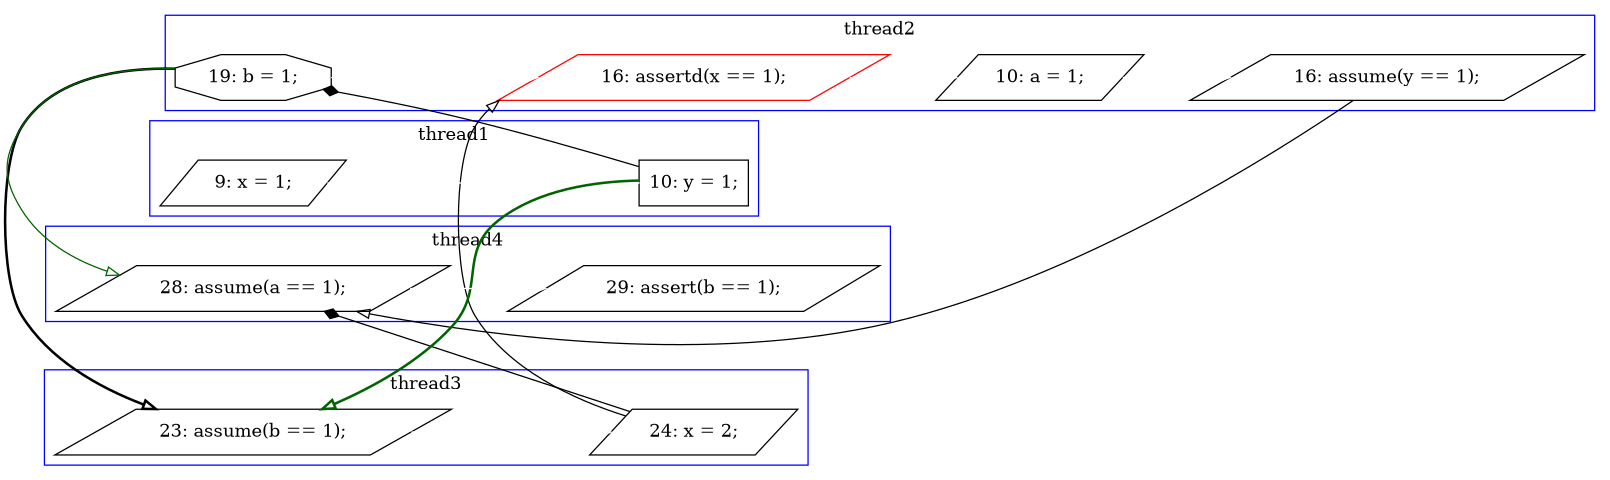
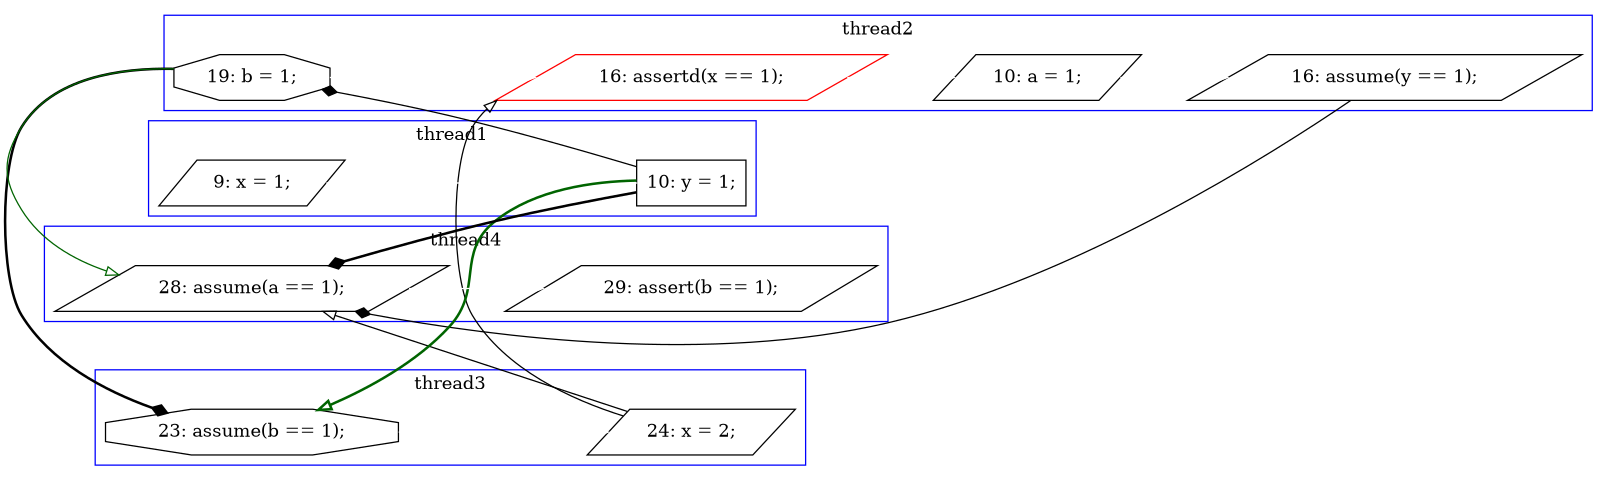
edge "19: b = 1;" -> "23: assume(b == 1);": arrowhead onormal -> diamond
edge "10: y = 1;" -> "28: assume(a == 1);": added
edge "16: assume(y == 1);" -> "28: assume(a == 1);": arrowhead onormal -> diamond
edge "24: x = 2;" -> "28: assume(a == 1);": arrowhead diamond -> onormal
node "23: assume(b == 1);": shape parallelogram -> octagon
